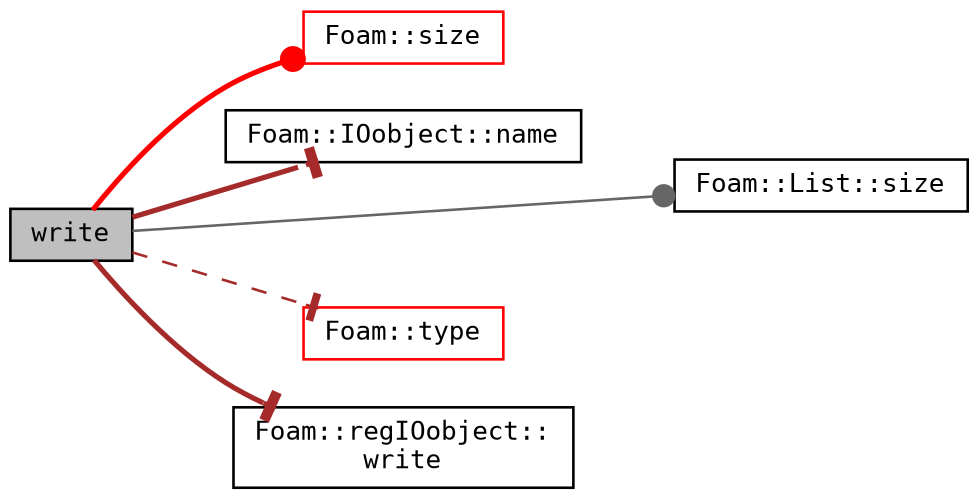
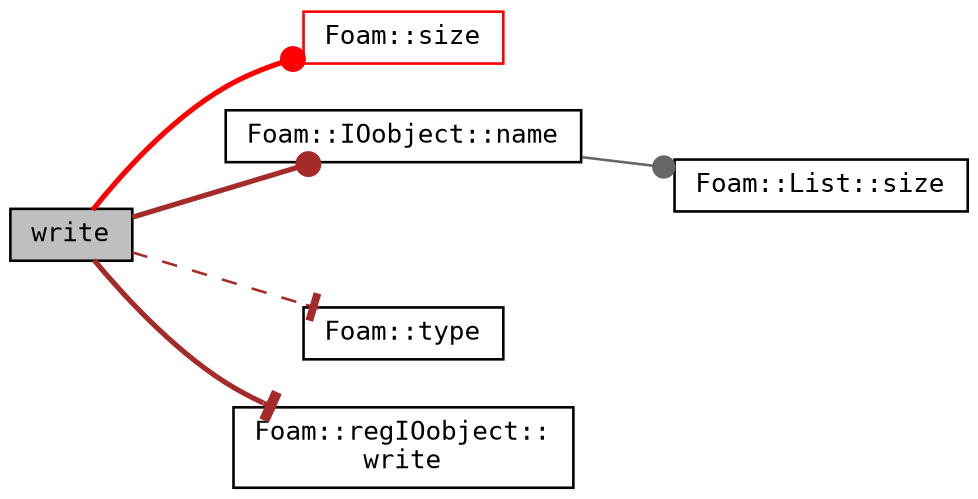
edge "write" -> "Foam::IOobject::name": arrowhead tee -> dot
edge "write" -> "Foam::List::size": now "Foam::IOobject::name" -> "Foam::List::size"
node "Foam::type": color red -> black
